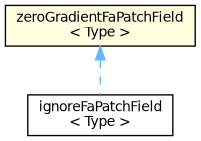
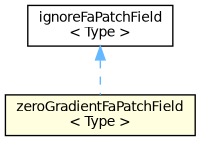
edge "ignoreFaPatchField < Type >" -> "zeroGradientFaPatchField < Type >": reversed
